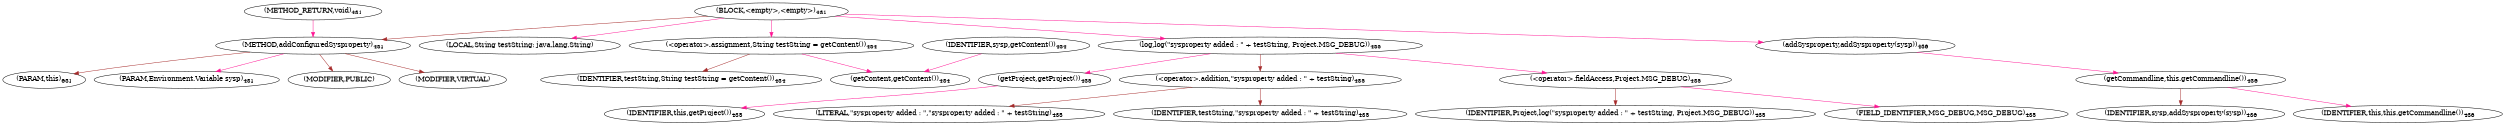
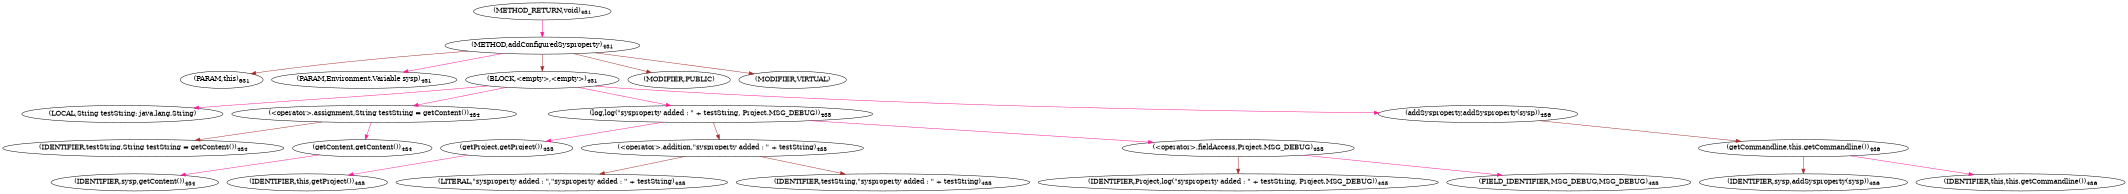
edge "(BLOCK,<empty>,<empty>)" -> "(METHOD,addConfiguredSysproperty)": reversed
edge "(IDENTIFIER,sysp,getContent())" -> "(getContent,getContent())": reversed
edge "(addSysproperty,addSysproperty(sysp))" -> "(getCommandline,this.getCommandline())": color deeppink -> brown
